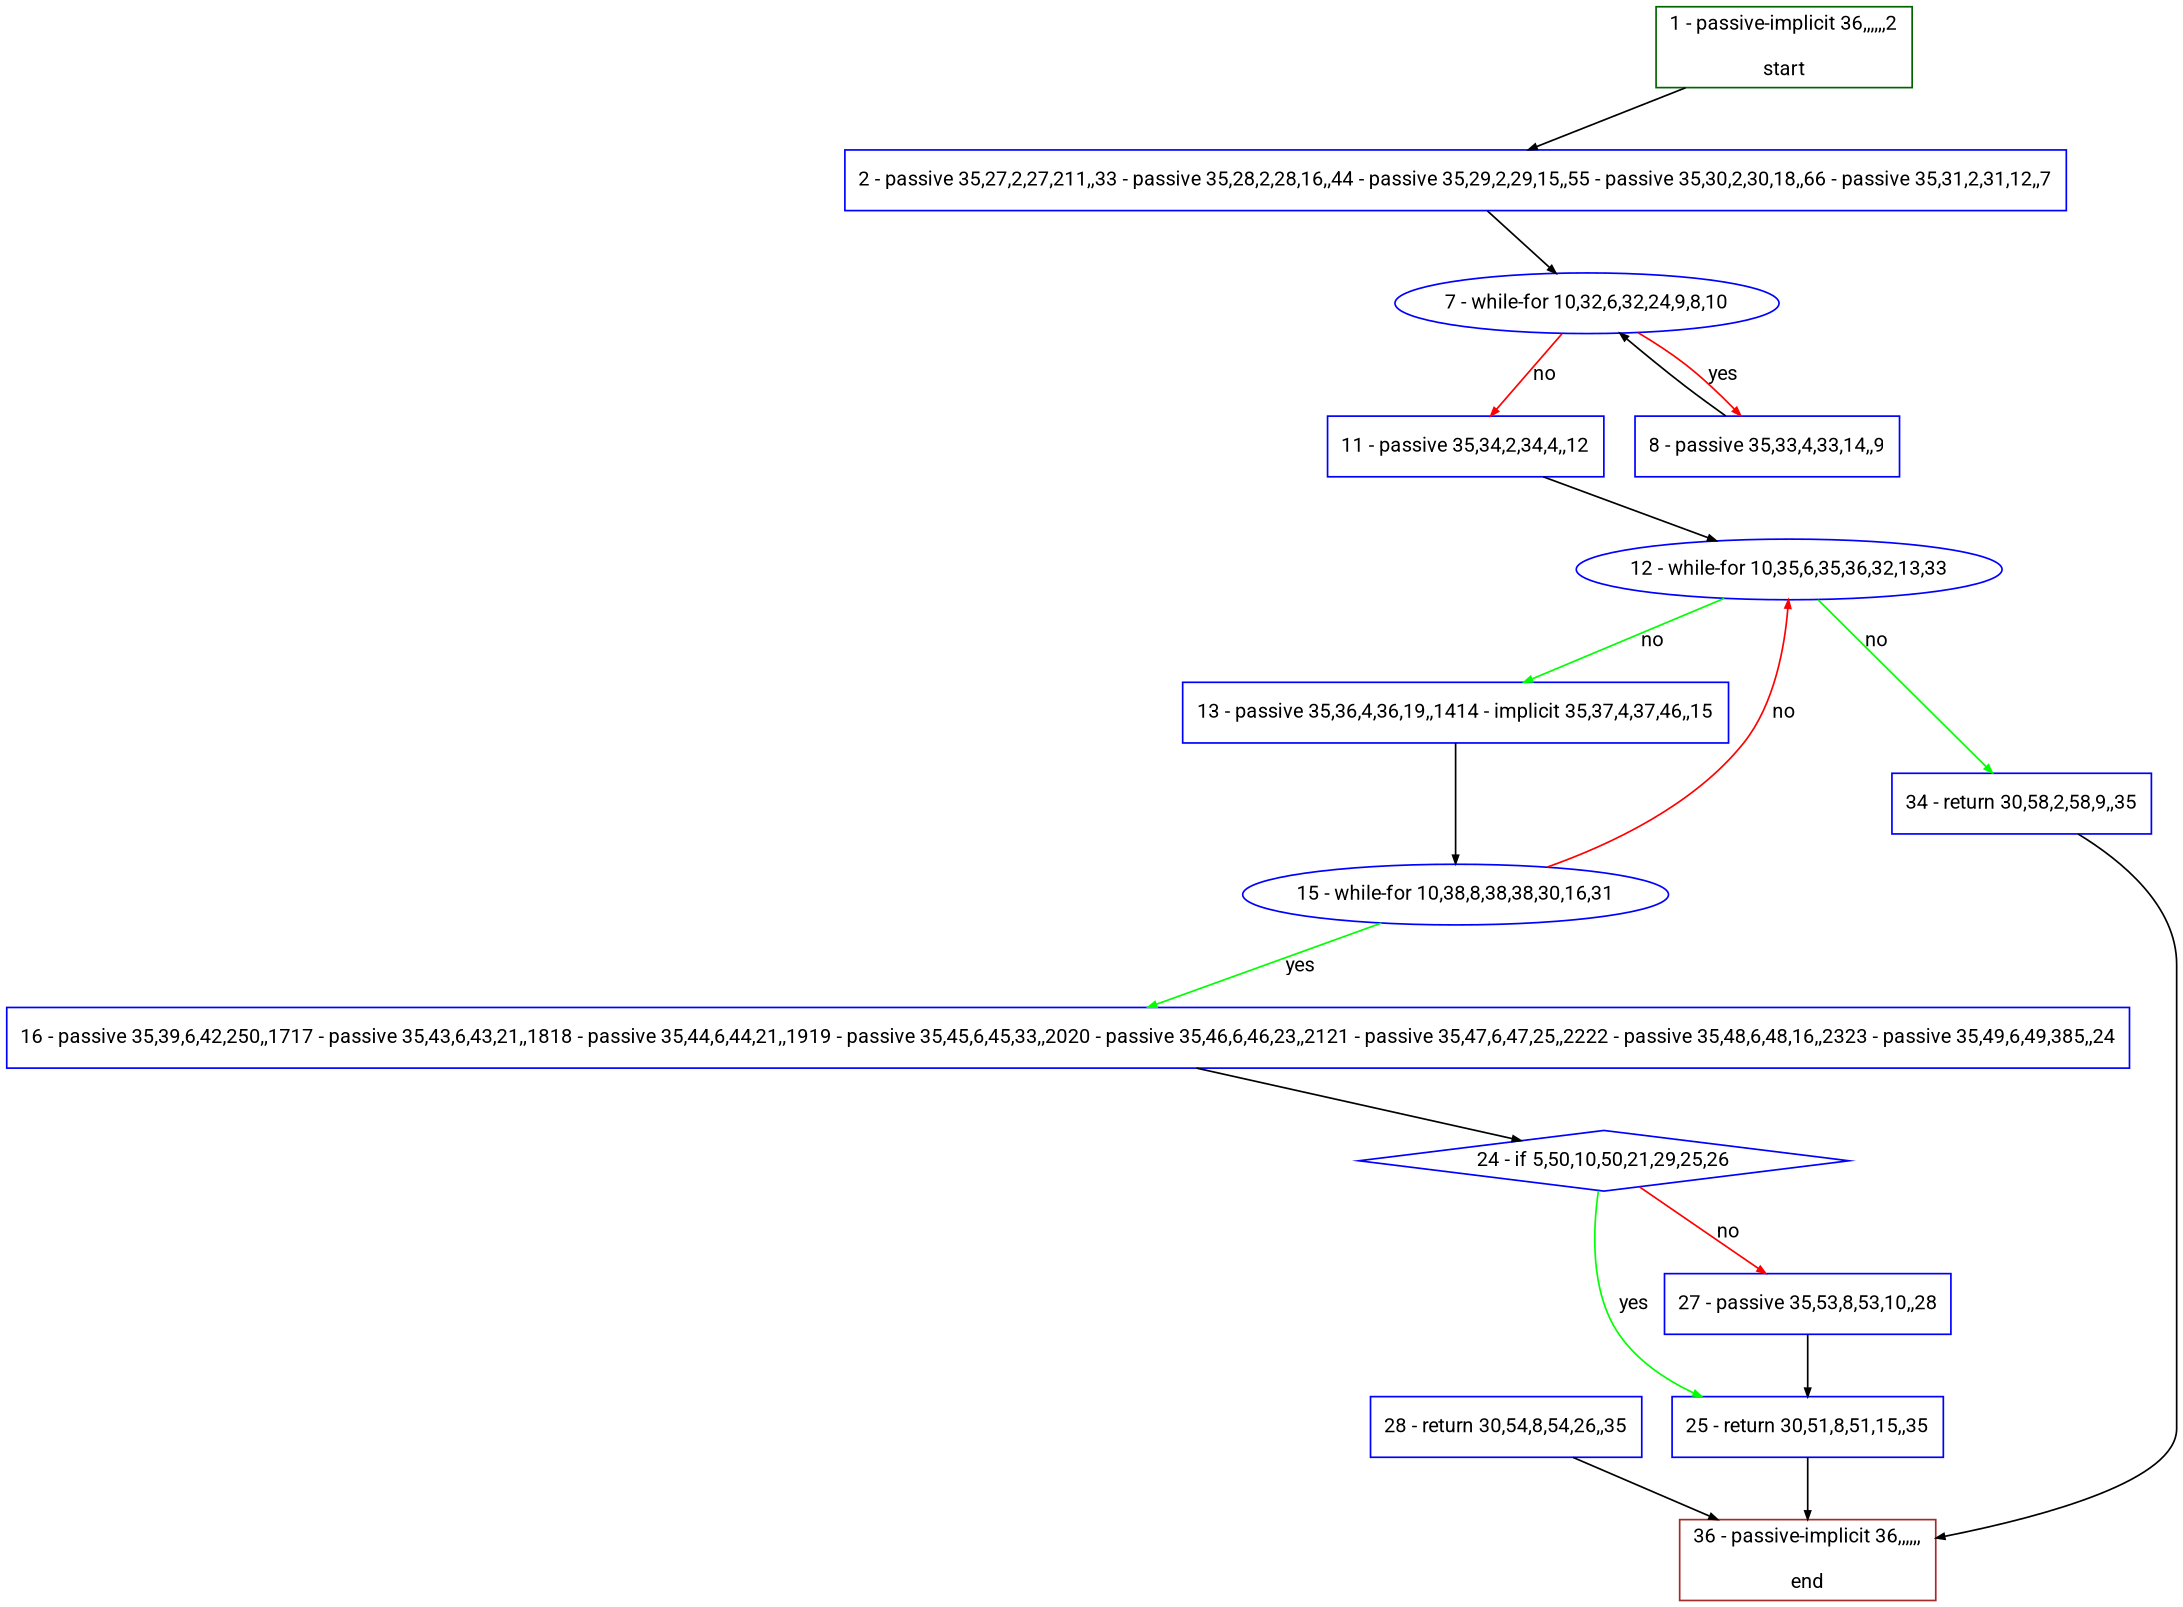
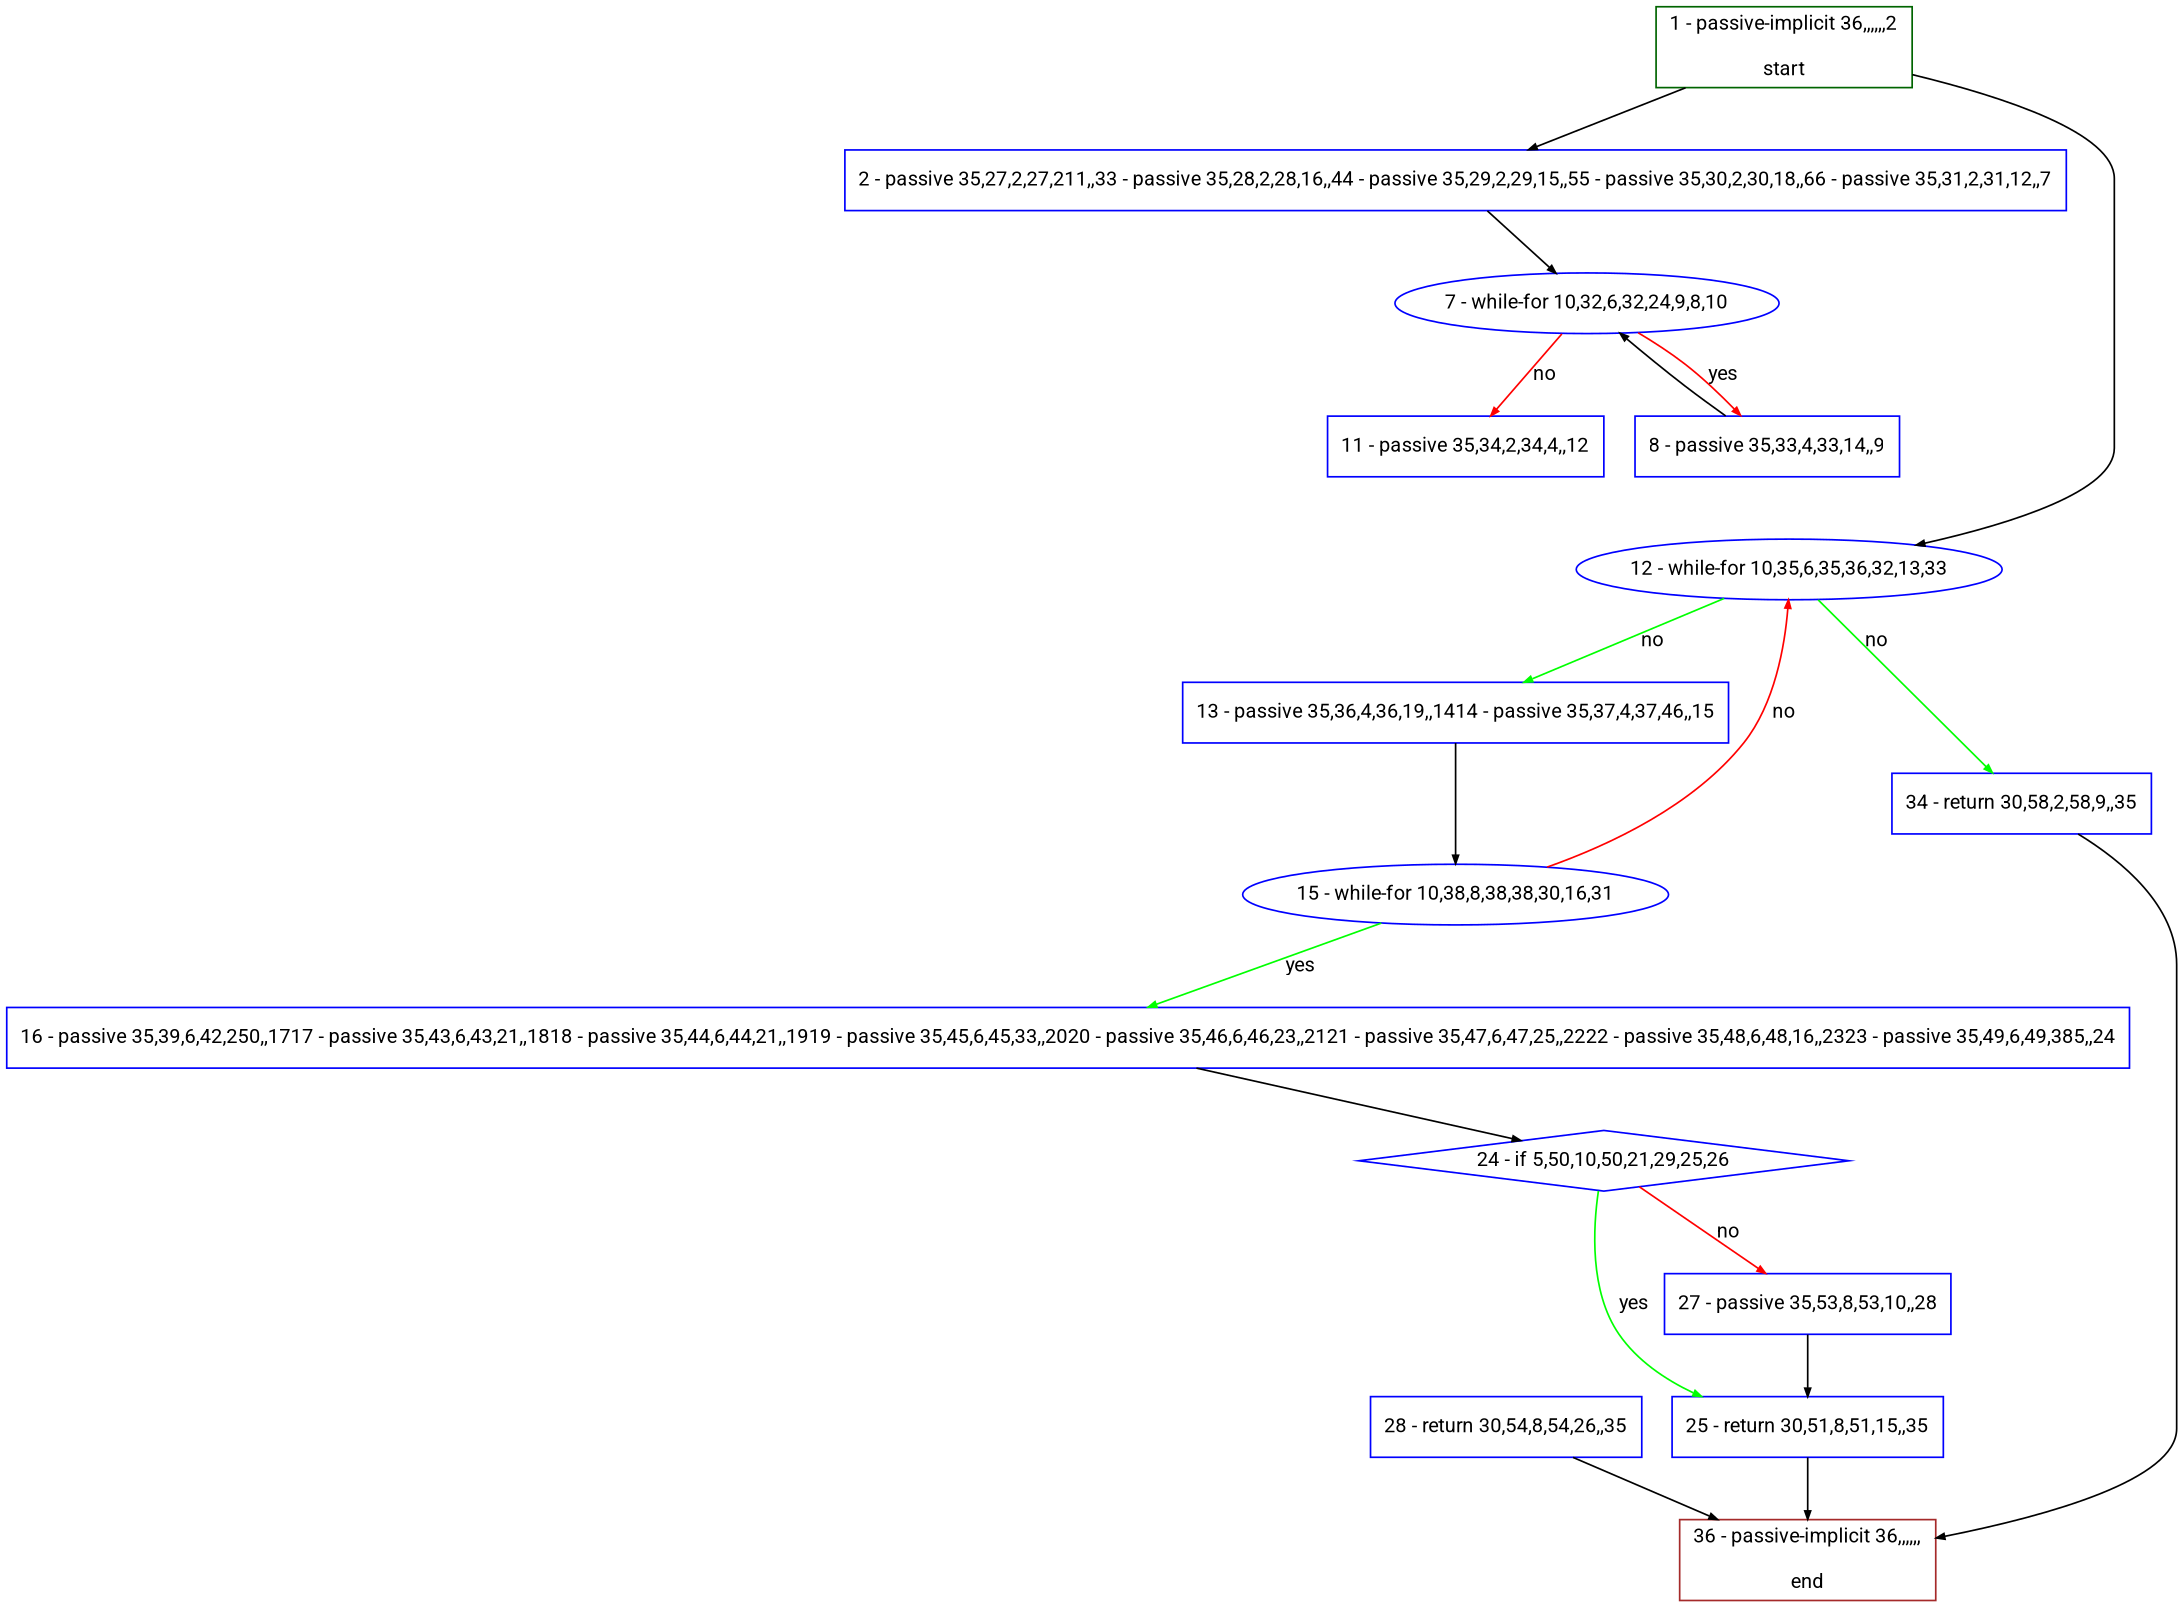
edge "11 - passive 35,34,2,34,4,,12" -> "12 - while-for 10,35,6,35,36,32,13,33": now "1 - passive-implicit 36,,,,,,2 start" -> "12 - while-for 10,35,6,35,36,32,13,33"
node "13 - passive 35,36,4,36,19,,1414 - implicit 35,37,4,37,46,,15": label "13 - passive 35,36,4,36,19,,1414 - implicit 35,37,4,37,46,,15" -> "13 - passive 35,36,4,36,19,,1414 - passive 35,37,4,37,46,,15"
